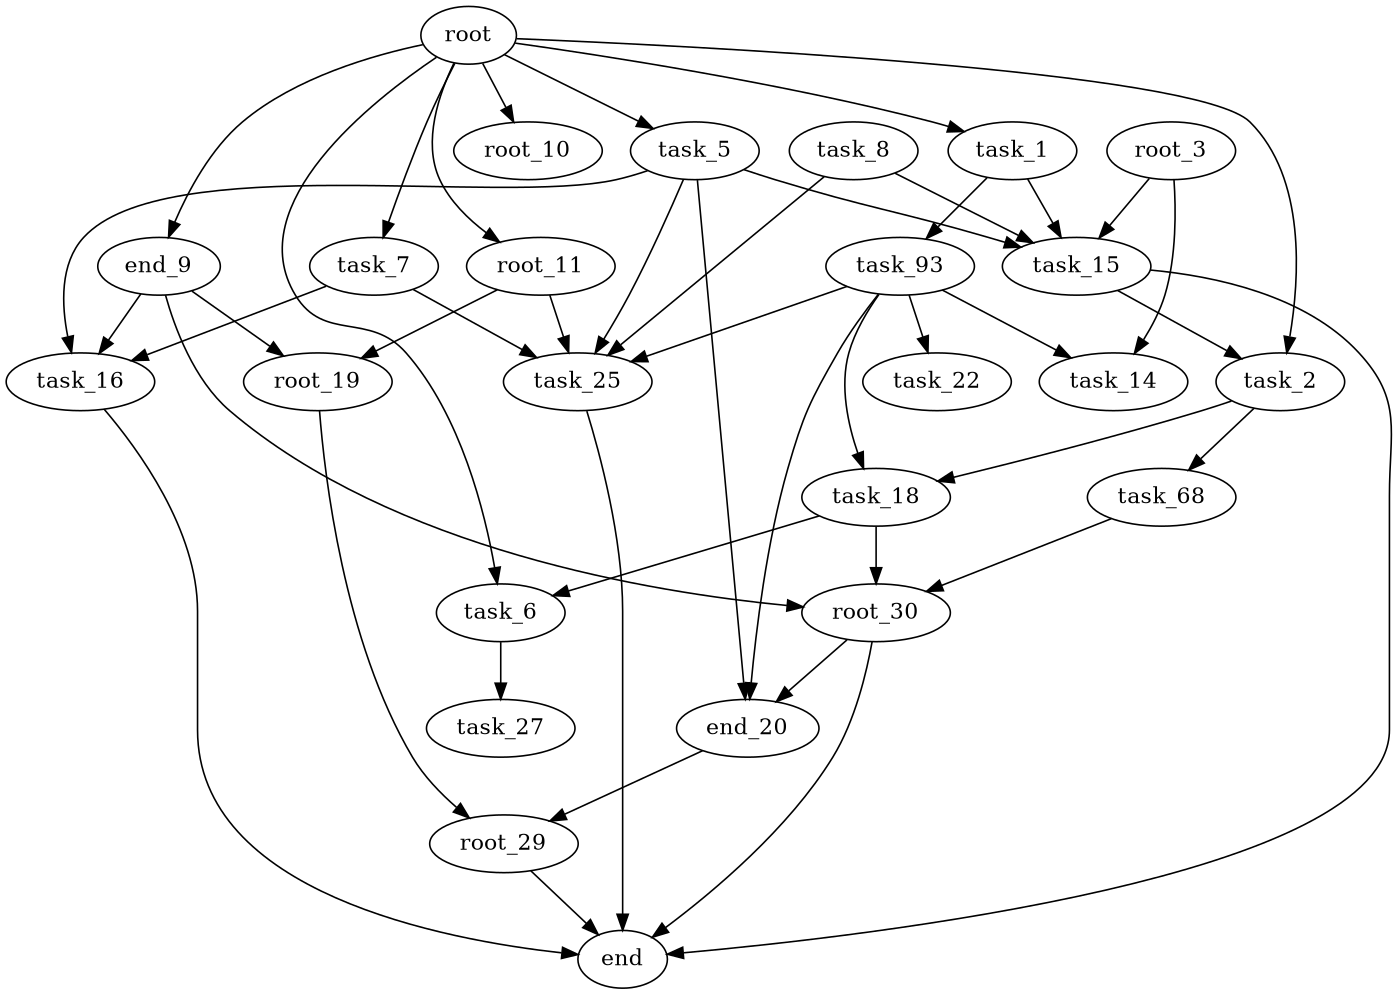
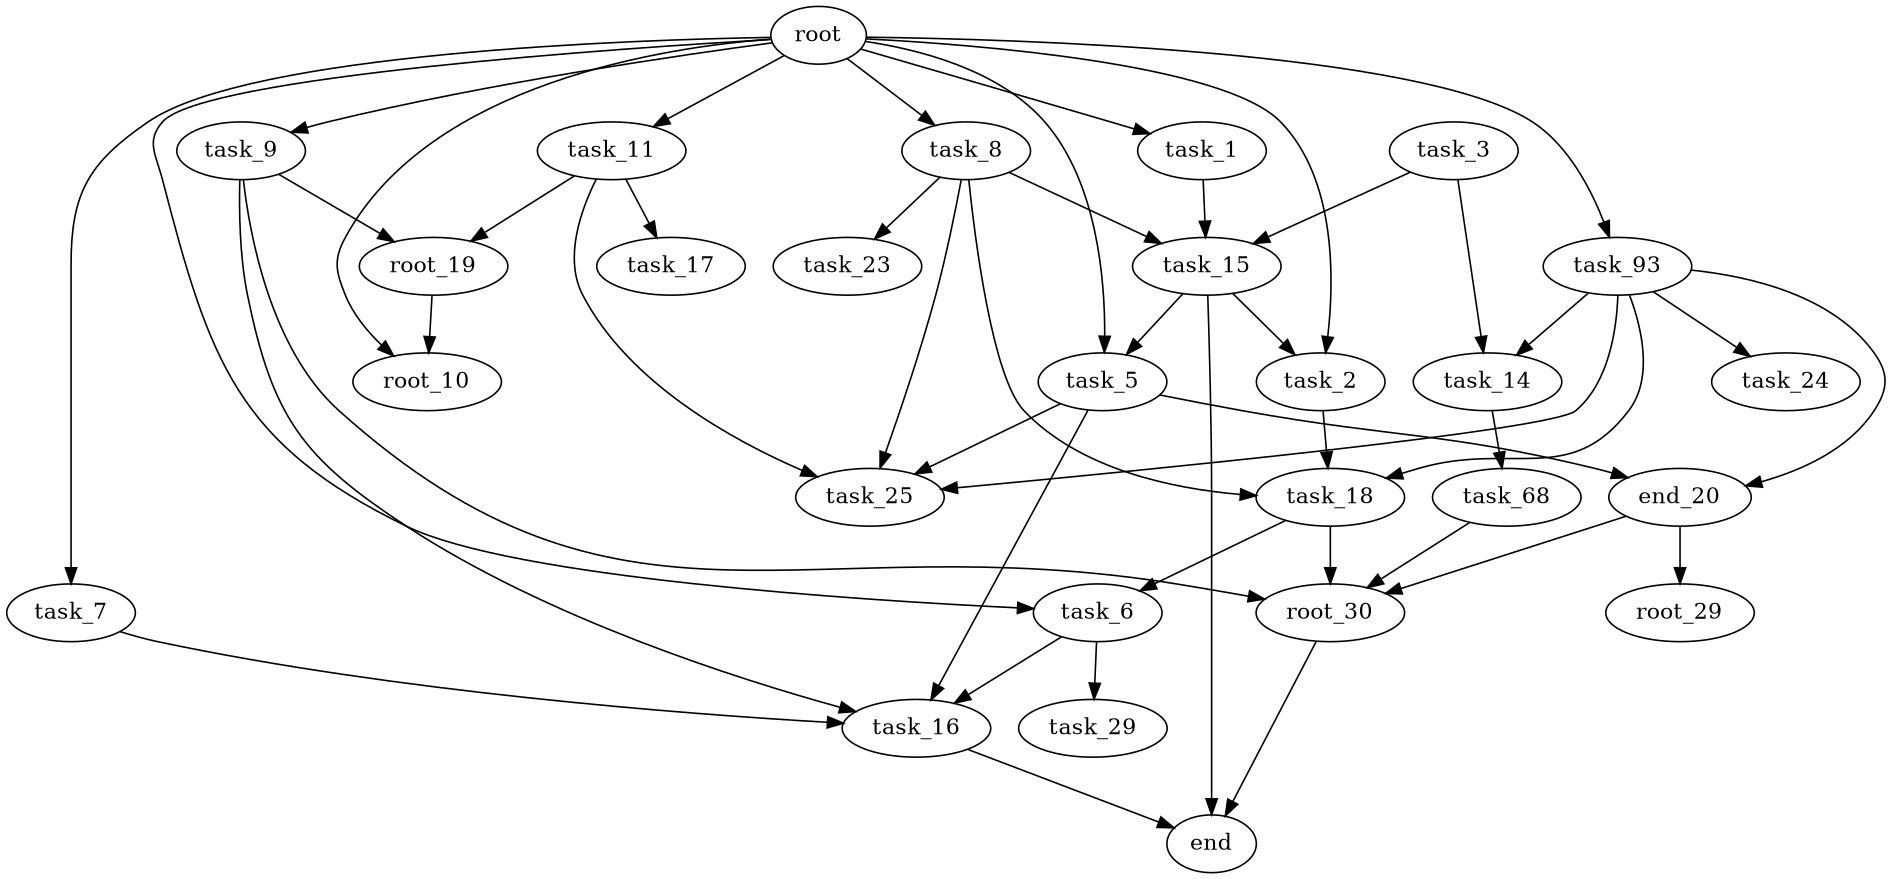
edge "root" -> "task_8": added
node "root_3": label "root_3" -> "task_3"
edge "task_1" -> "task_93": now "root" -> "task_93"
edge "task_5" -> "task_15": reversed
node "end_9": label "end_9" -> "task_9"
node "root_11": label "root_11" -> "task_11"
node "task_17": added
node "task_23": added
edge "task_7" -> "task_25": removed
node "task_22": label "task_22" -> "task_24"
edge "task_8" -> "task_18": added
edge "task_2" -> "task_68": now "task_14" -> "task_68"
edge "root_19" -> "root_29": now "root_19" -> "root_10"
edge "task_25" -> "end": removed
edge "root_30" -> "end_20": reversed
edge "task_6" -> "task_16": added
node "task_27": label "task_27" -> "task_29"
edge "root_29" -> "end": removed
